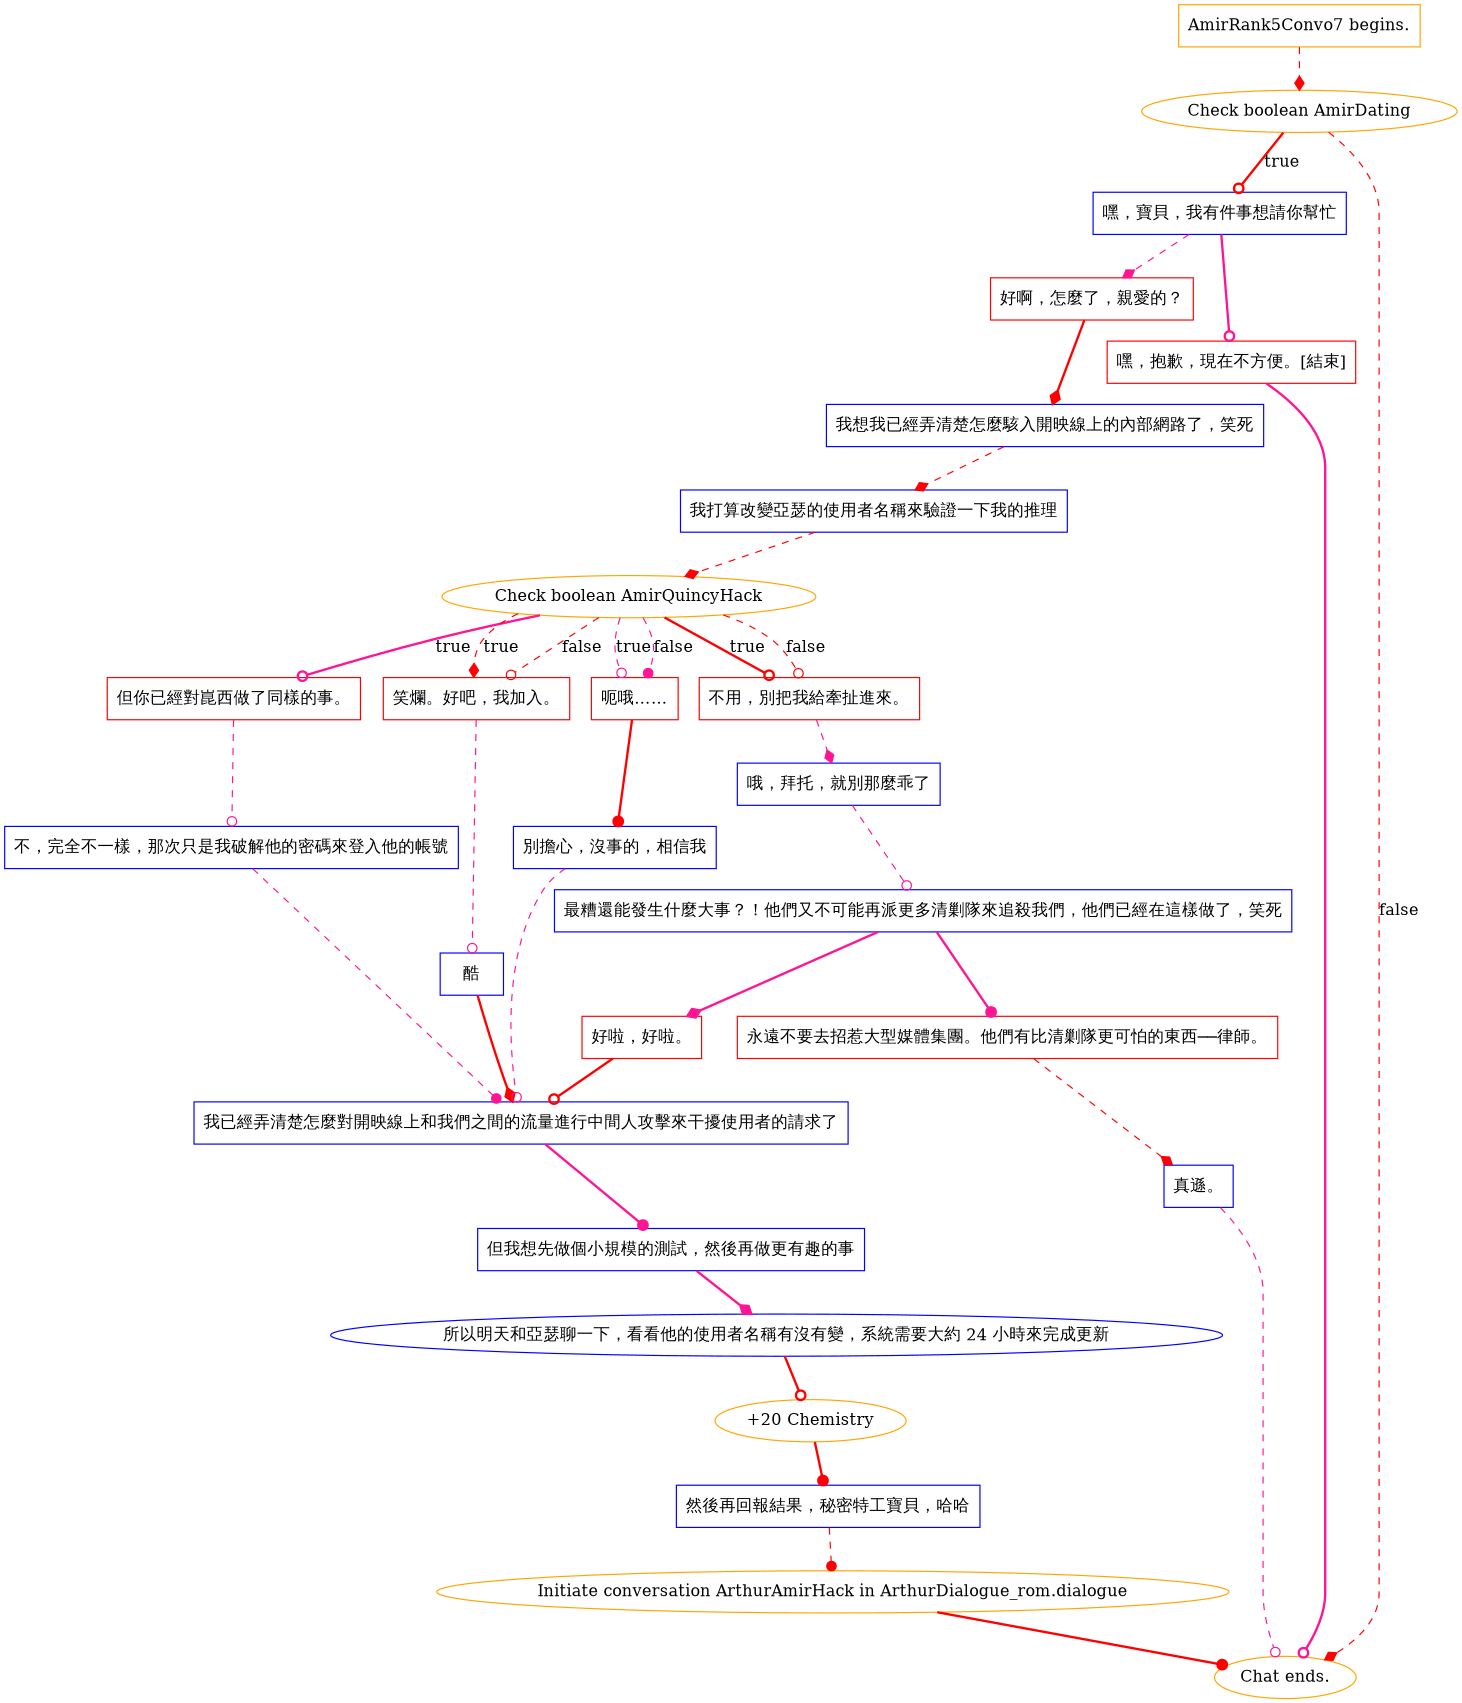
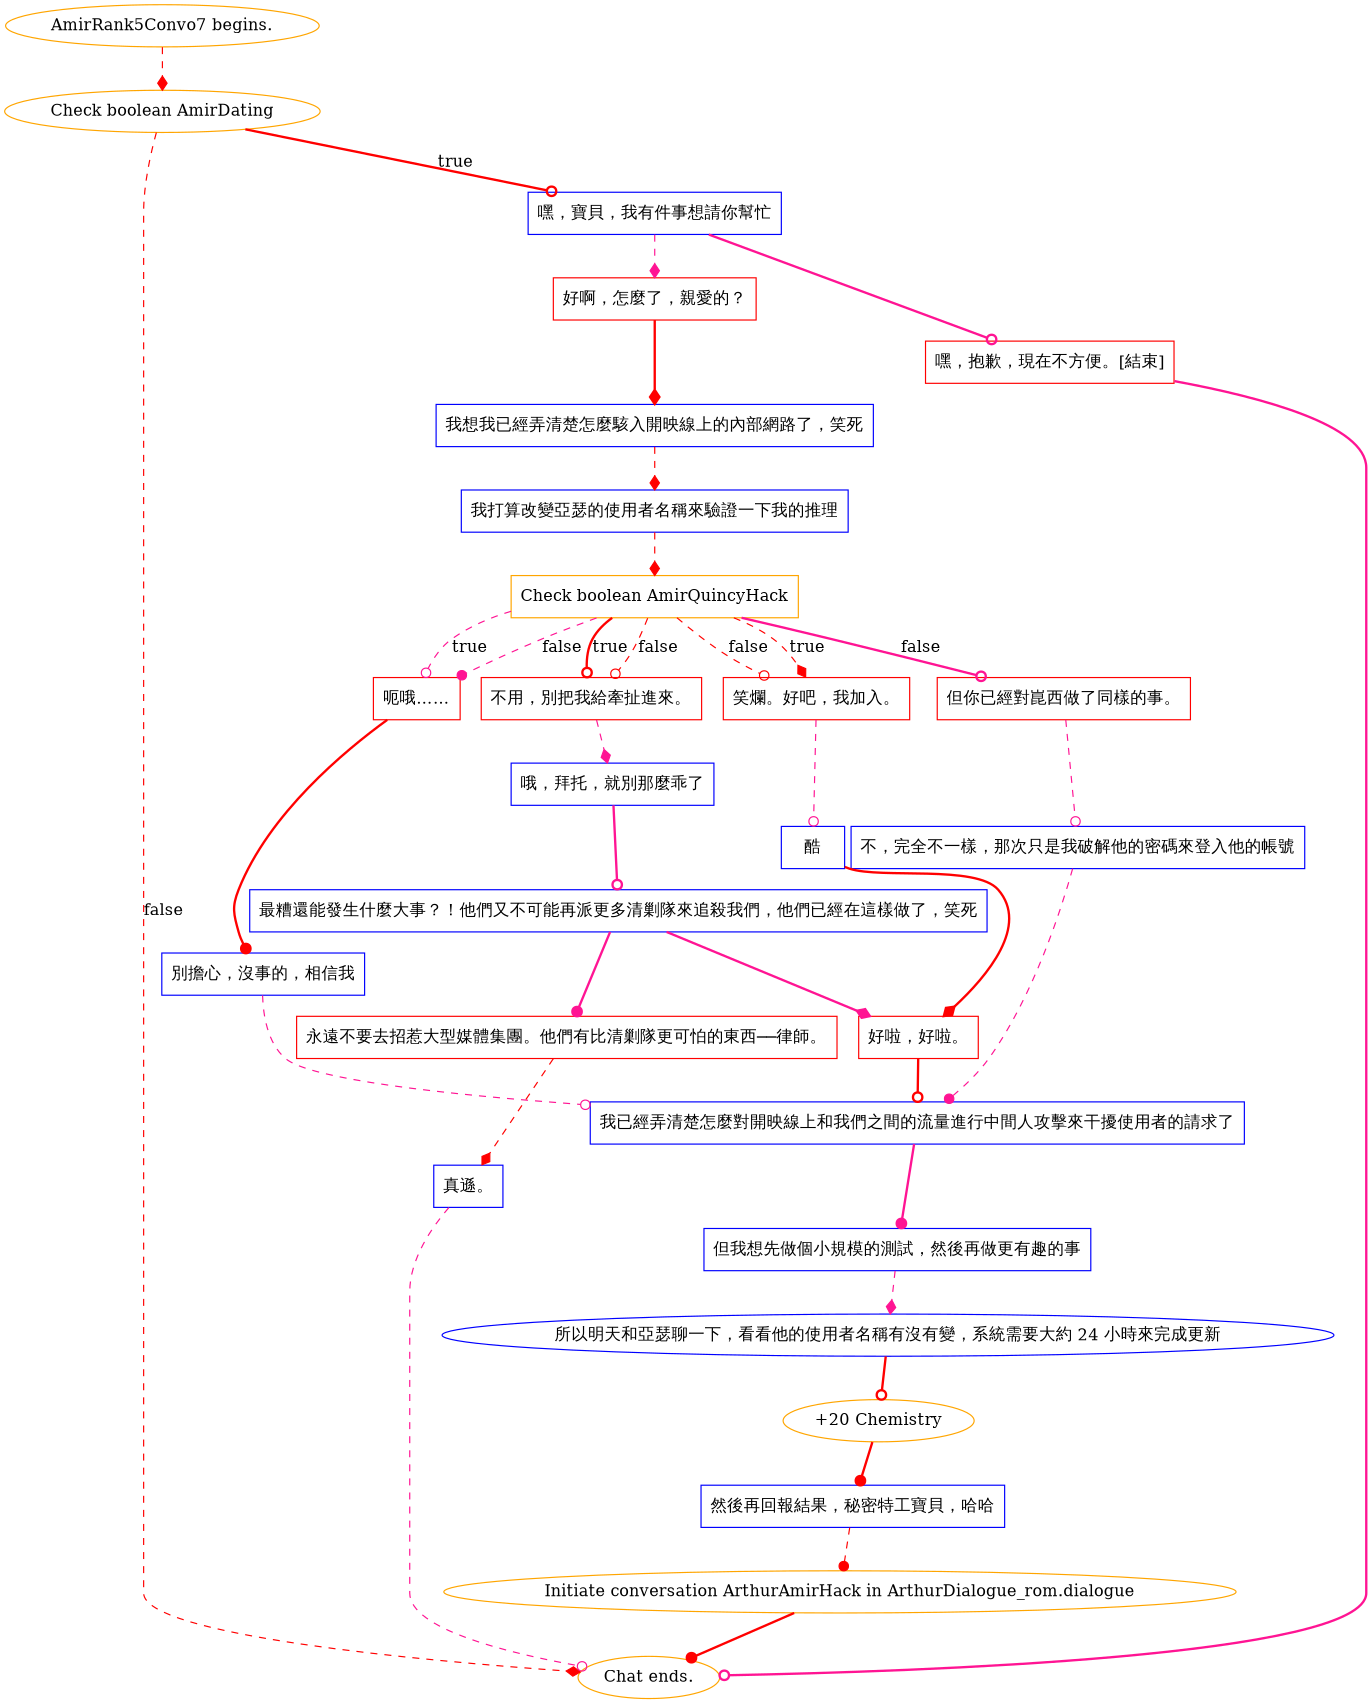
node "AmirRank5Convo7 begins.": shape box -> ellipse
node "Check boolean AmirQuincyHack": shape ellipse -> box
edge "Check boolean AmirQuincyHack" -> "但你已經對崑西做了同樣的事。": label "true" -> "false"
edge "哦，拜托，就別那麼乖了" -> "最糟還能發生什麼大事？！他們又不可能再派更多清剿隊來追殺我們，他們已經在這樣做了，笑死": style dashed -> bold
edge "酷" -> "我已經弄清楚怎麼對開映線上和我們之間的流量進行中間人攻擊來干擾使用者的請求了": now "酷" -> "好啦，好啦。"
edge "但我想先做個小規模的測試，然後再做更有趣的事" -> "所以明天和亞瑟聊一下，看看他的使用者名稱有沒有變，系統需要大約 24 小時來完成更新": style bold -> dashed
